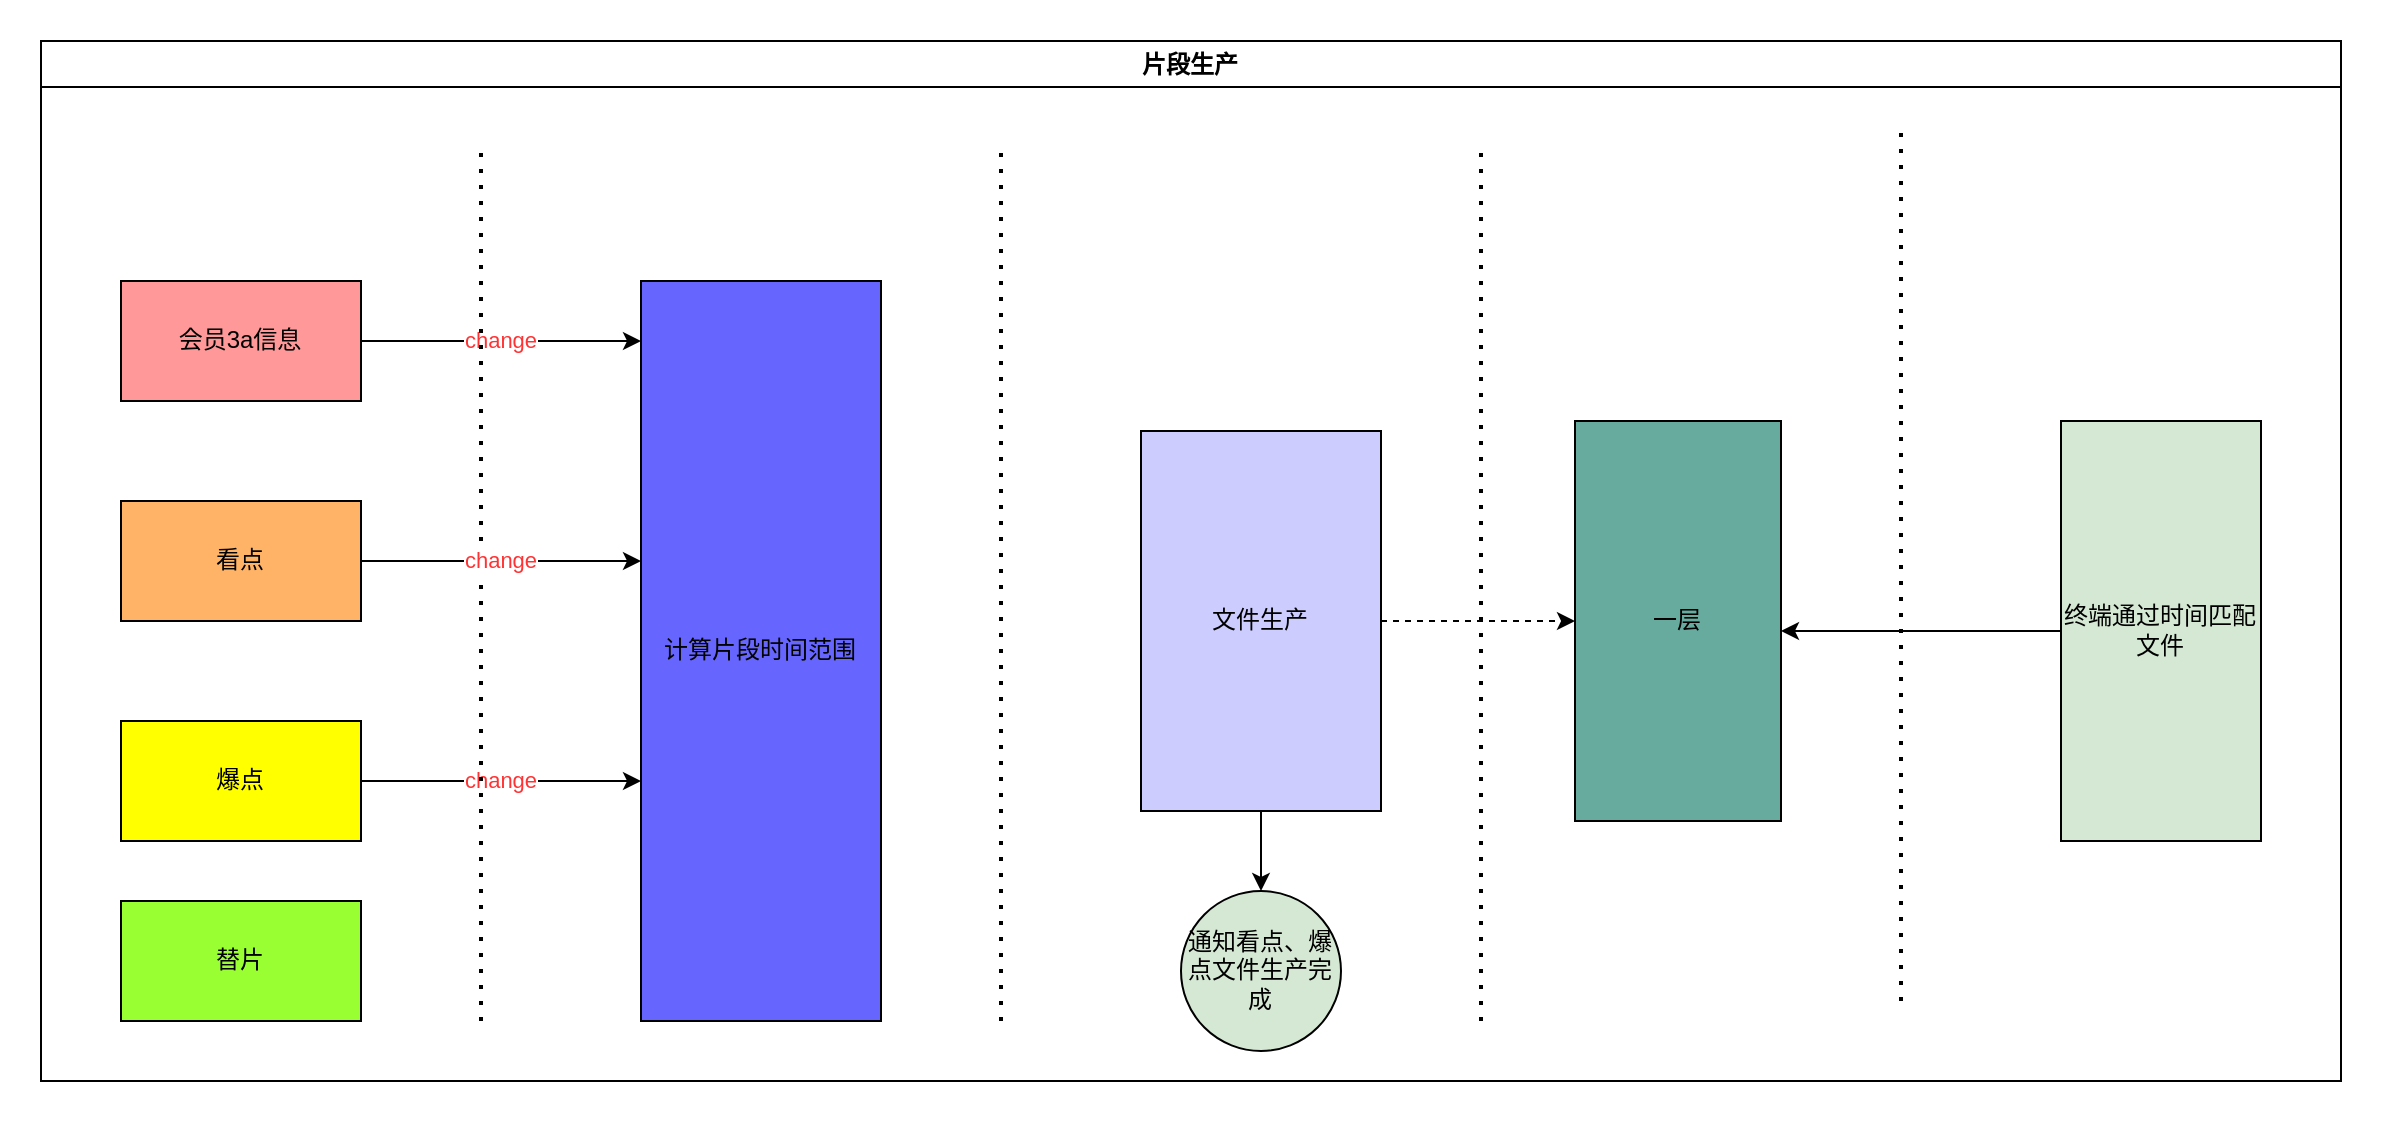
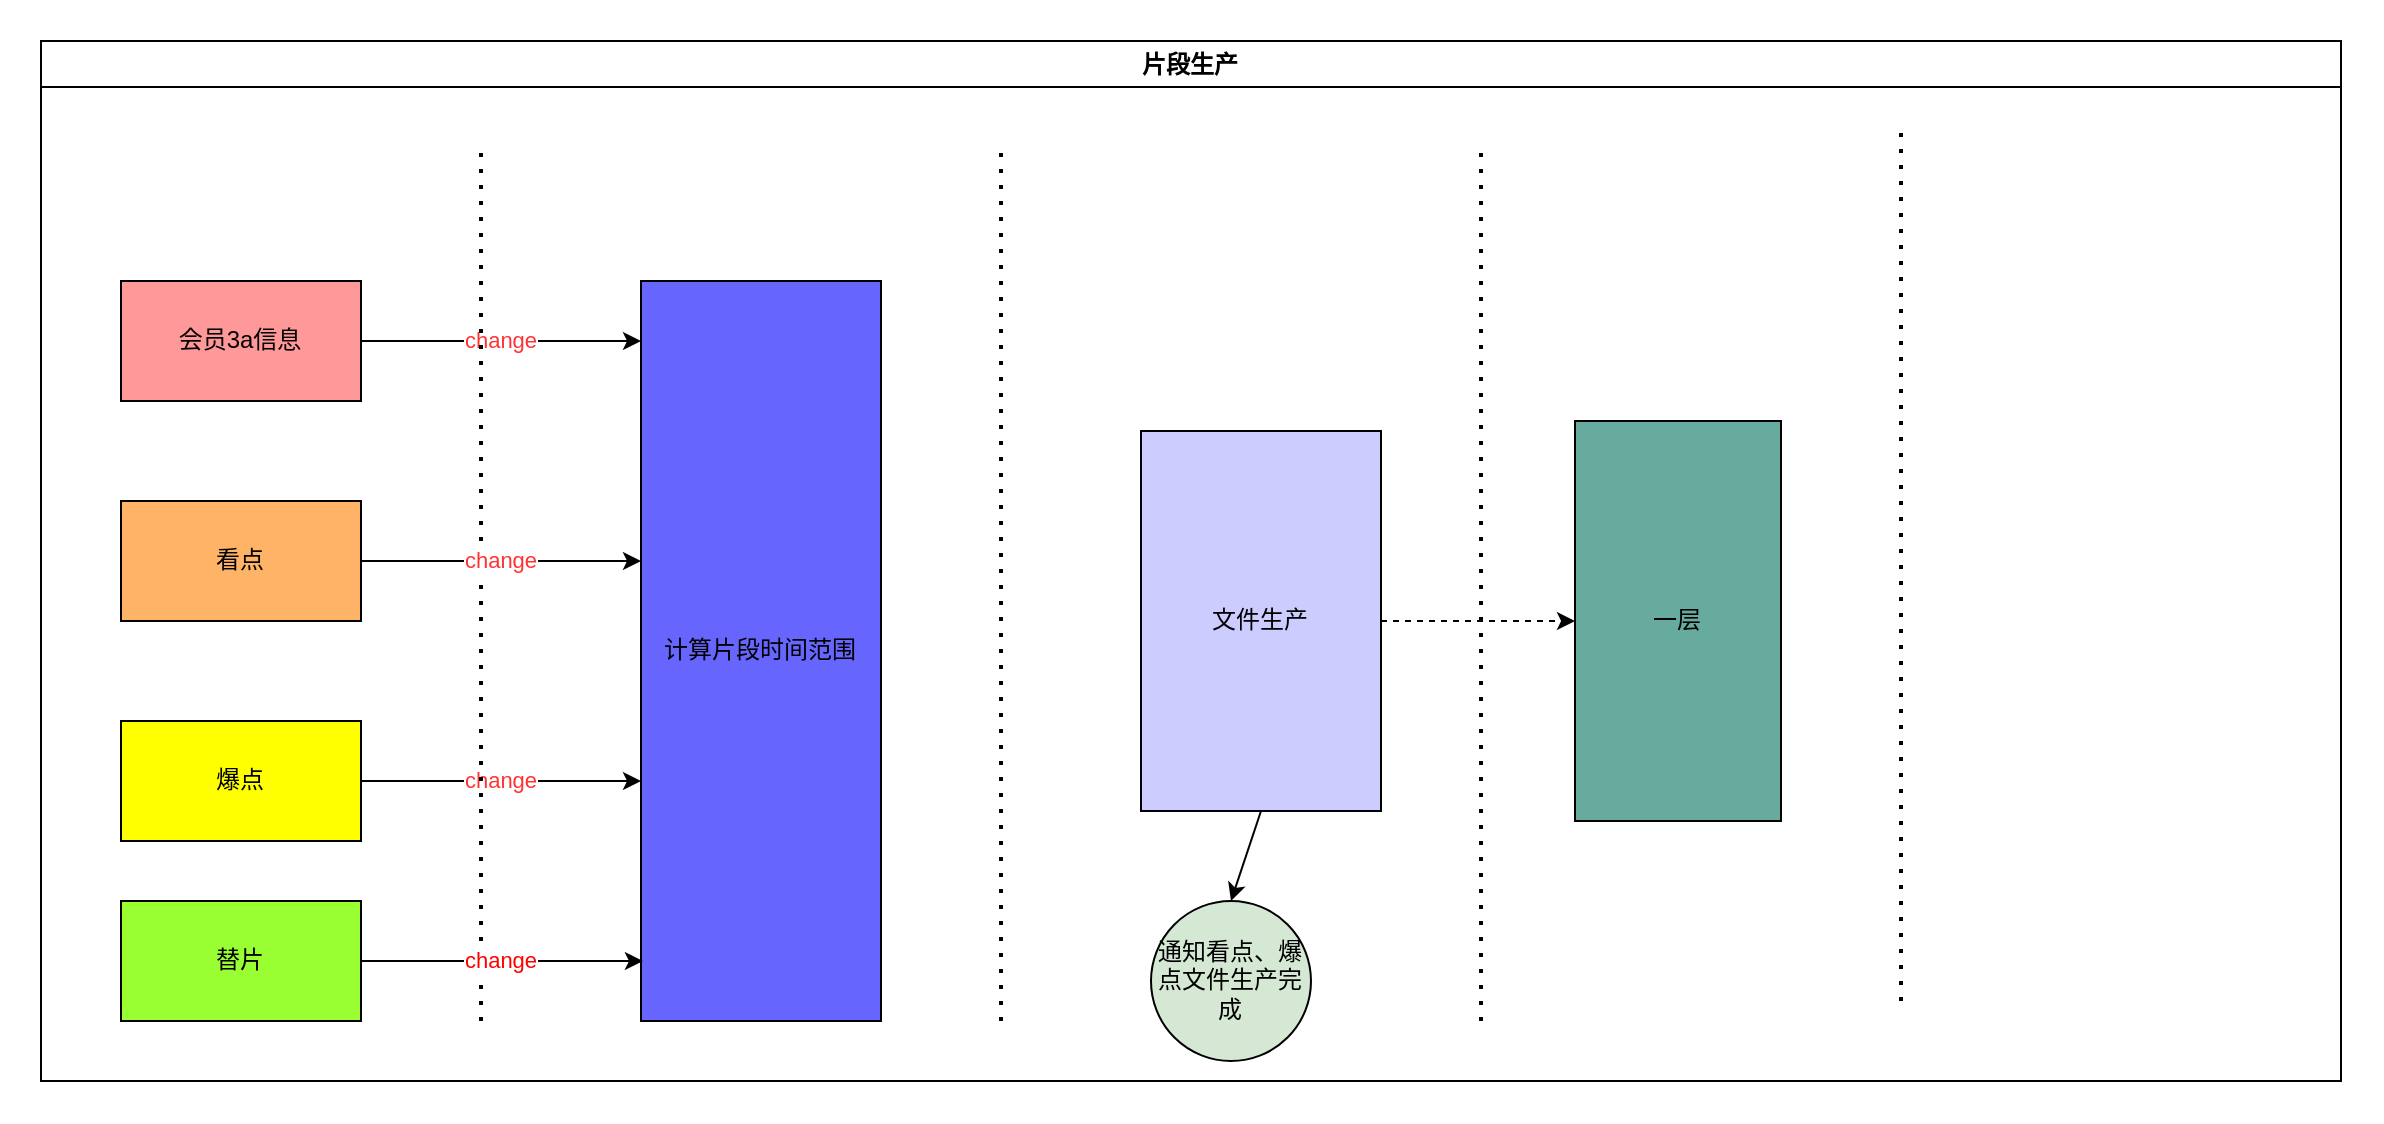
edge "终端通过时间匹配文件" -> "一层": removed
node "终端通过时间匹配文件": removed
edge "替片" -> "计算片段时间范围": added, label "change"
node "通知看点、爆点文件生产完成": moved (1261, 971) -> (1231, 981)
